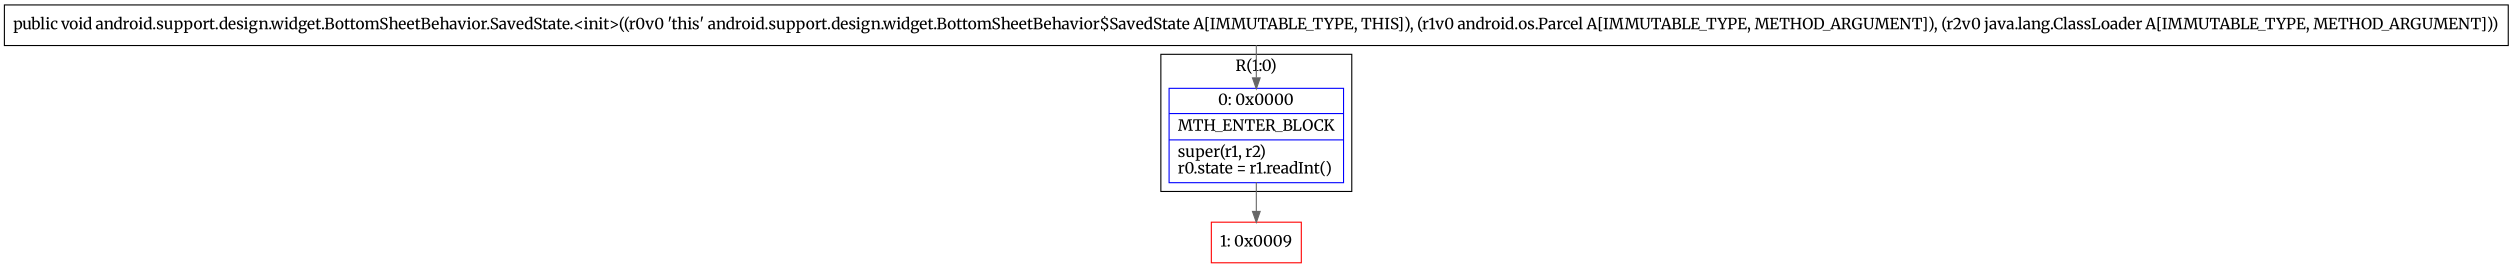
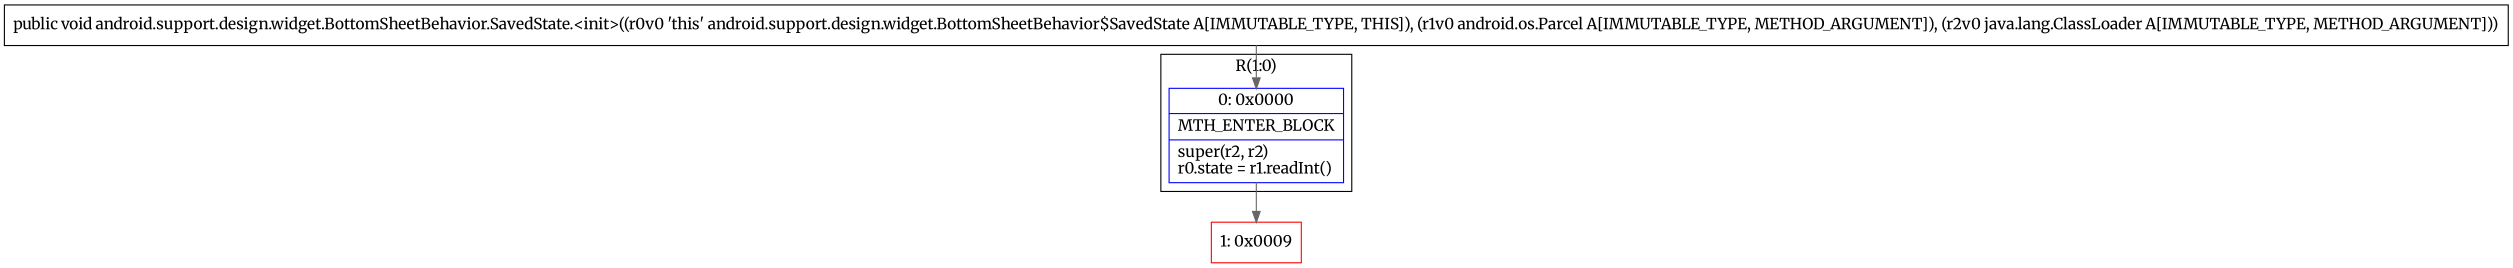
node "0: 0x0000": text "super(r1, r2)" -> "super(r2, r2)"
